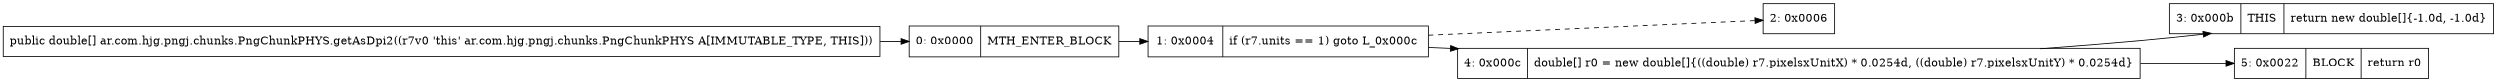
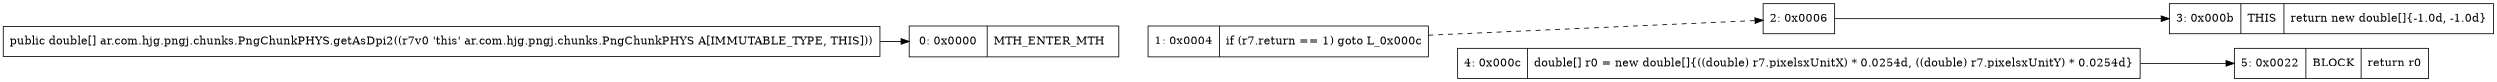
node "0: 0x0000": text "MTH_ENTER_BLOCK" -> "MTH_ENTER_MTH"
edge "0: 0x0000" -> "1: 0x0004": removed
node "1: 0x0004": text "if (r7.units == 1) goto L_0x000c" -> "if (r7.return == 1) goto L_0x000c"
edge "4: 0x000c" -> "3: 0x000b": now "2: 0x0006" -> "3: 0x000b"
edge "1: 0x0004" -> "4: 0x000c": removed
